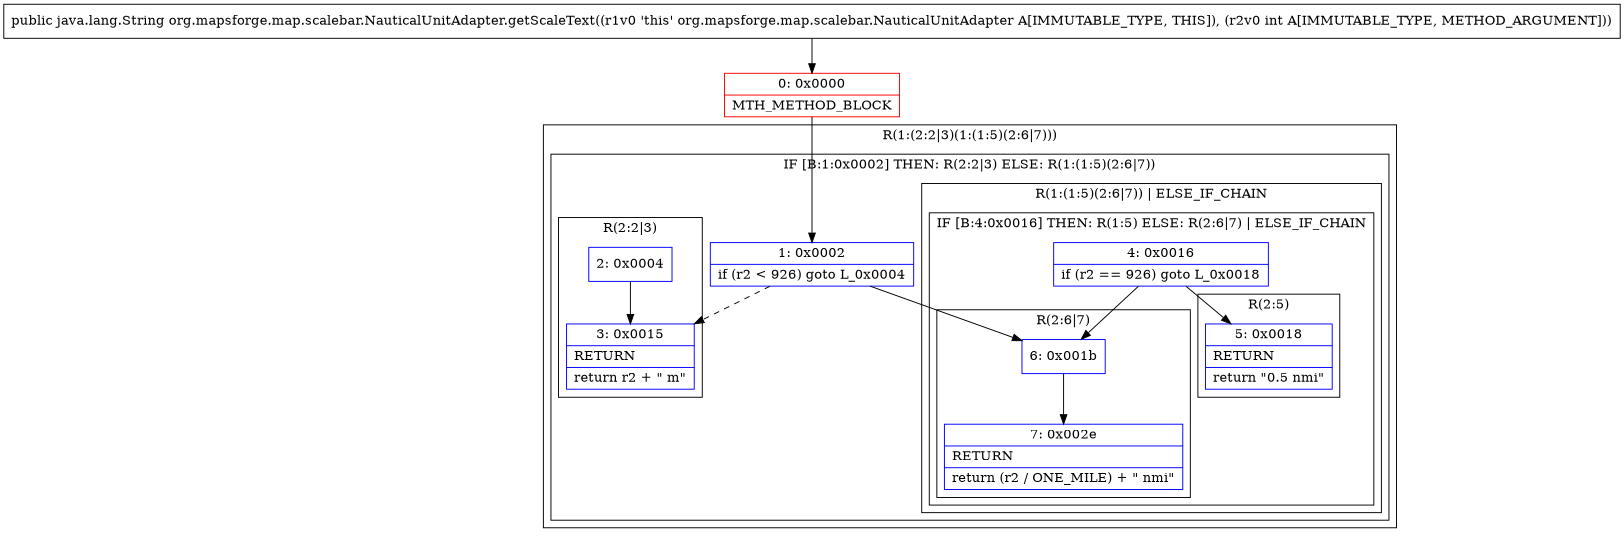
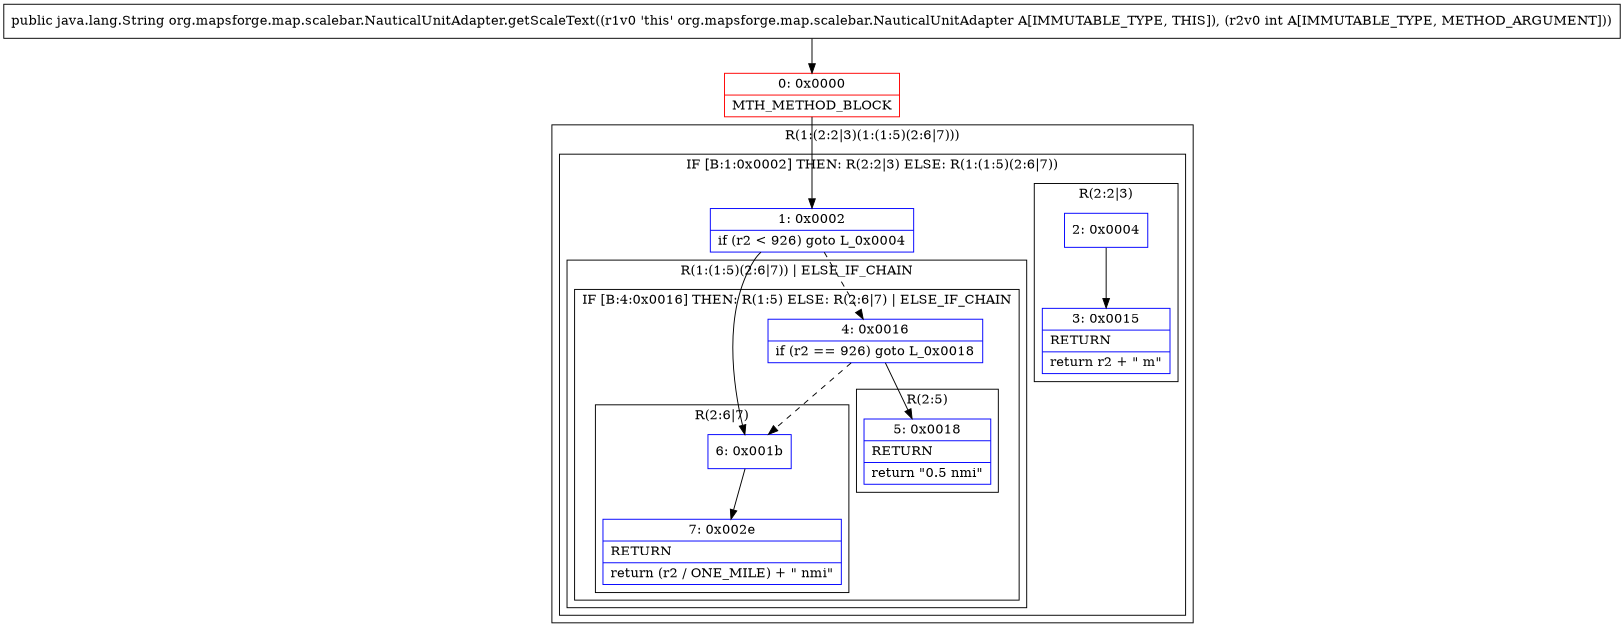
edge "1: 0x0002" -> "3: 0x0015": now "1: 0x0002" -> "4: 0x0016"
edge "4: 0x0016" -> "6: 0x001b": style solid -> dashed
